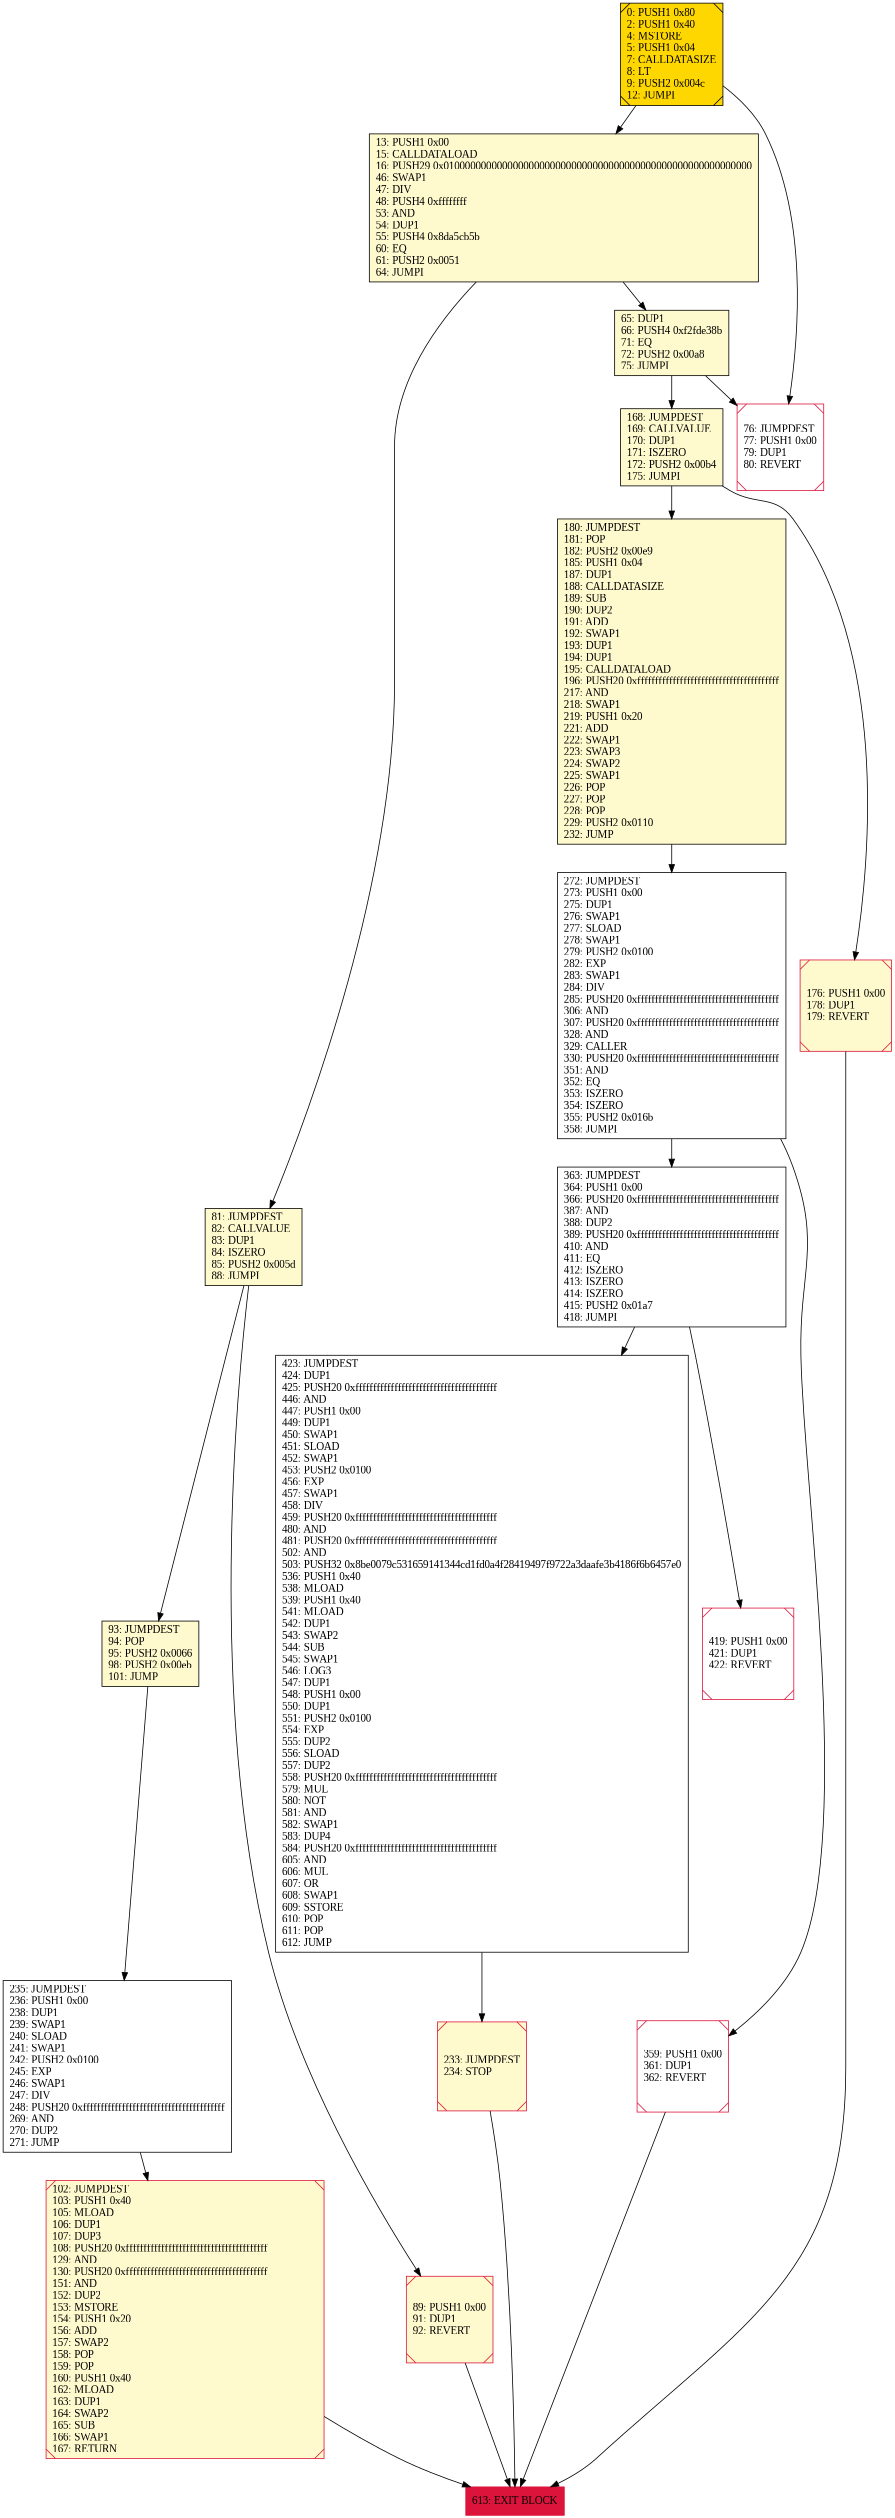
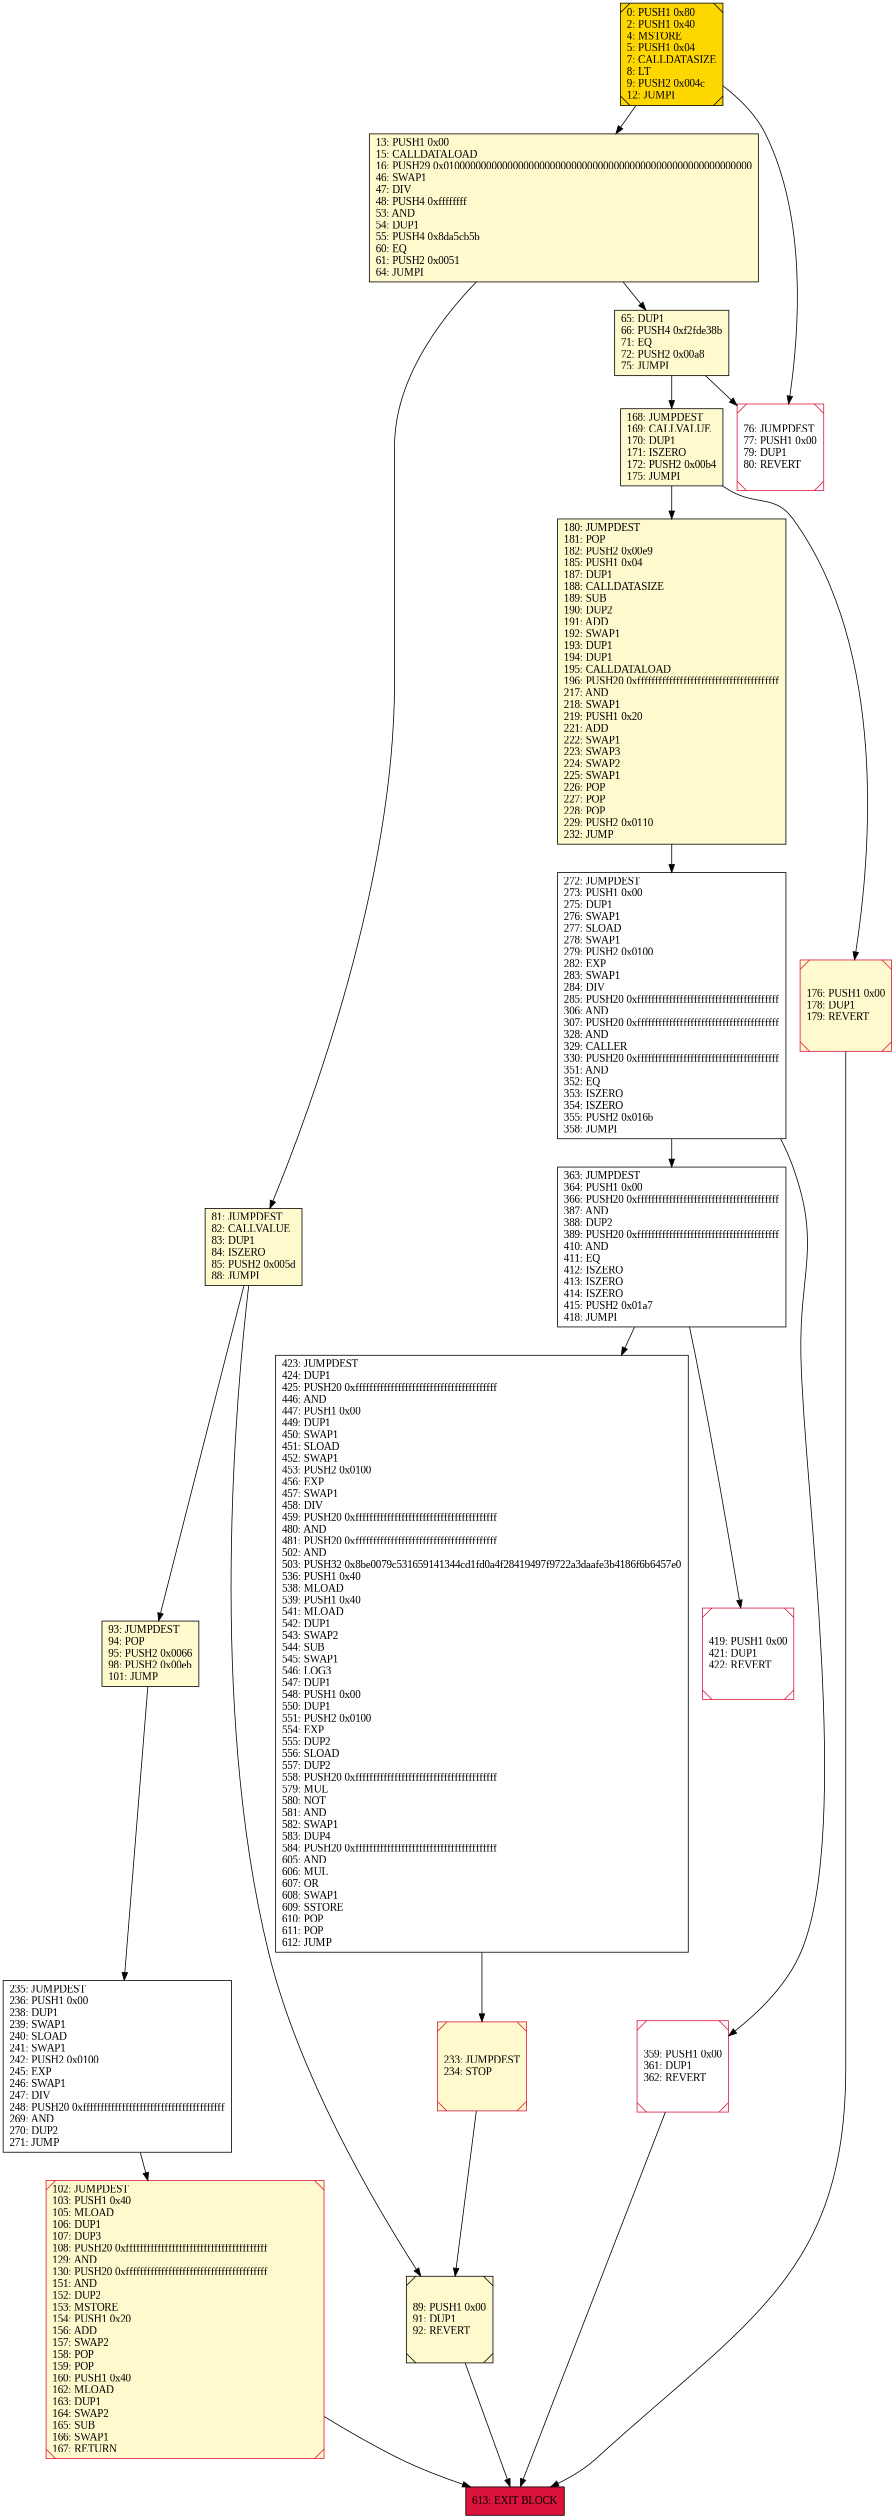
edge "233: JUMPDEST 234: STOP" -> "613: EXIT BLOCK": now "233: JUMPDEST 234: STOP" -> "89: PUSH1 0x00 91: DUP1 92: REVERT"
node "89: PUSH1 0x00 91: DUP1 92: REVERT": color crimson -> black
node "613: EXIT BLOCK": color crimson -> black
